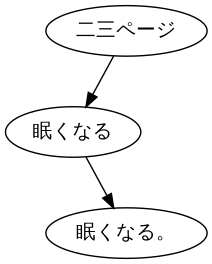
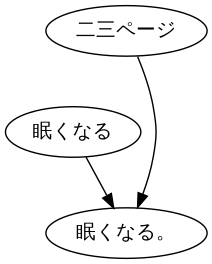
edge "二三ページ" -> "眠くなる": now "二三ページ" -> "眠くなる。"
